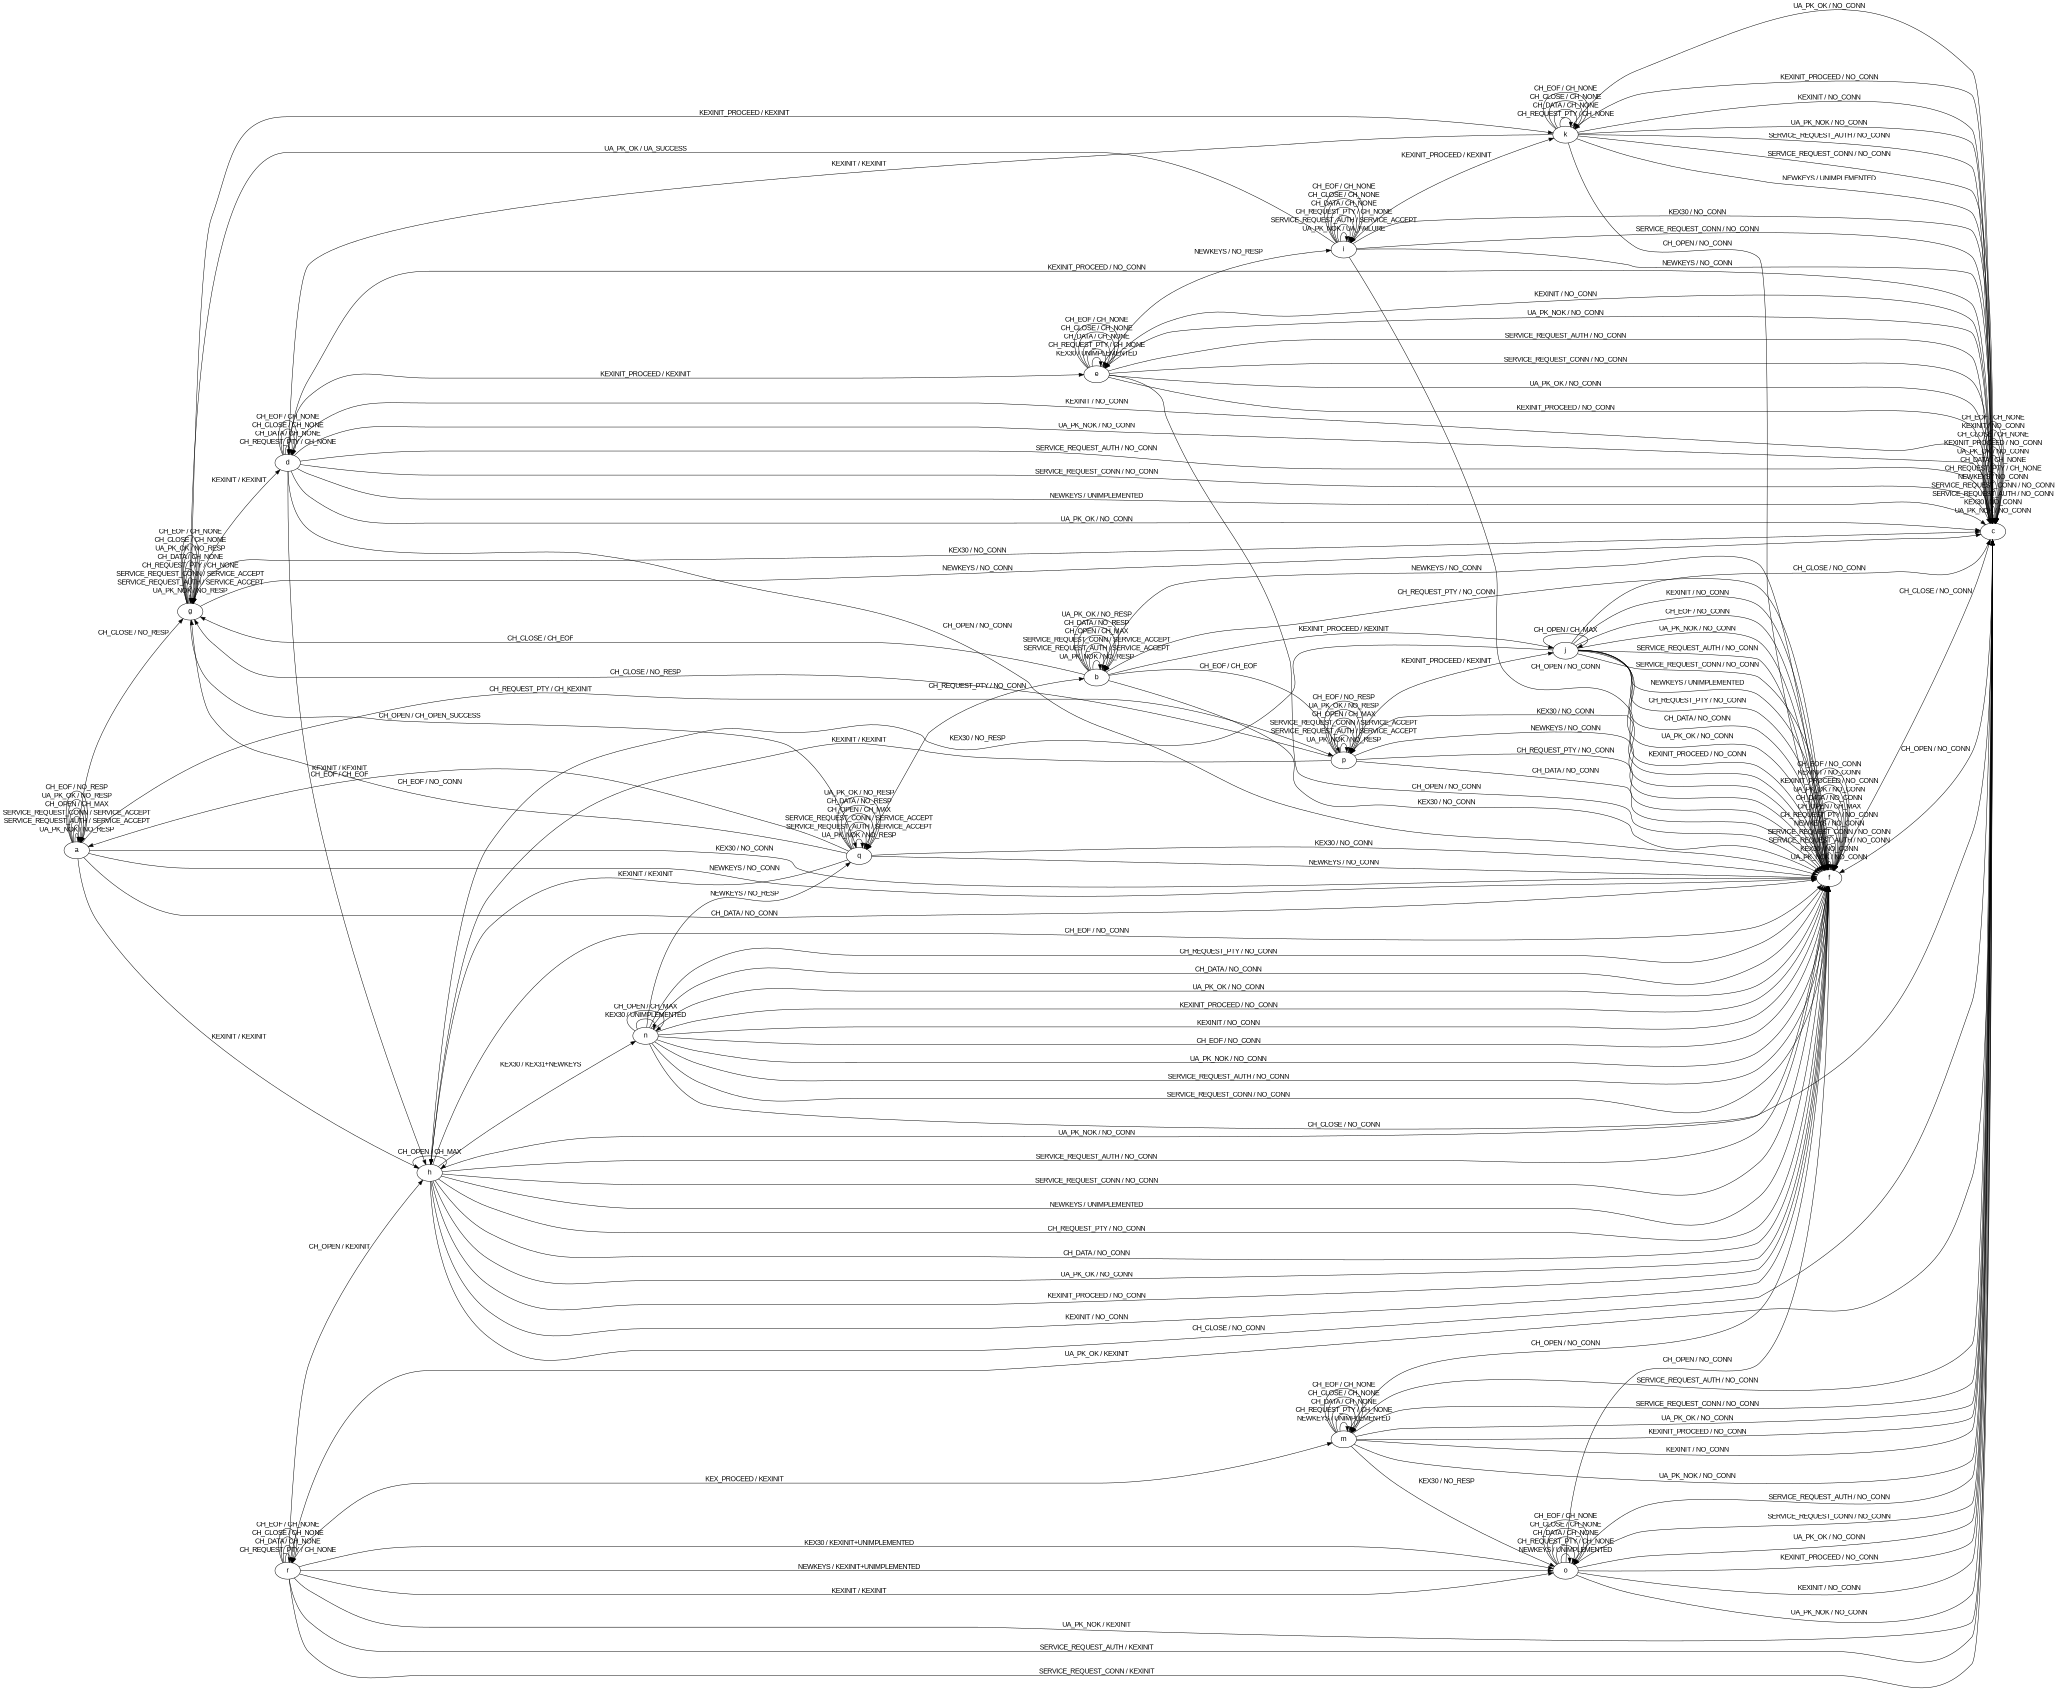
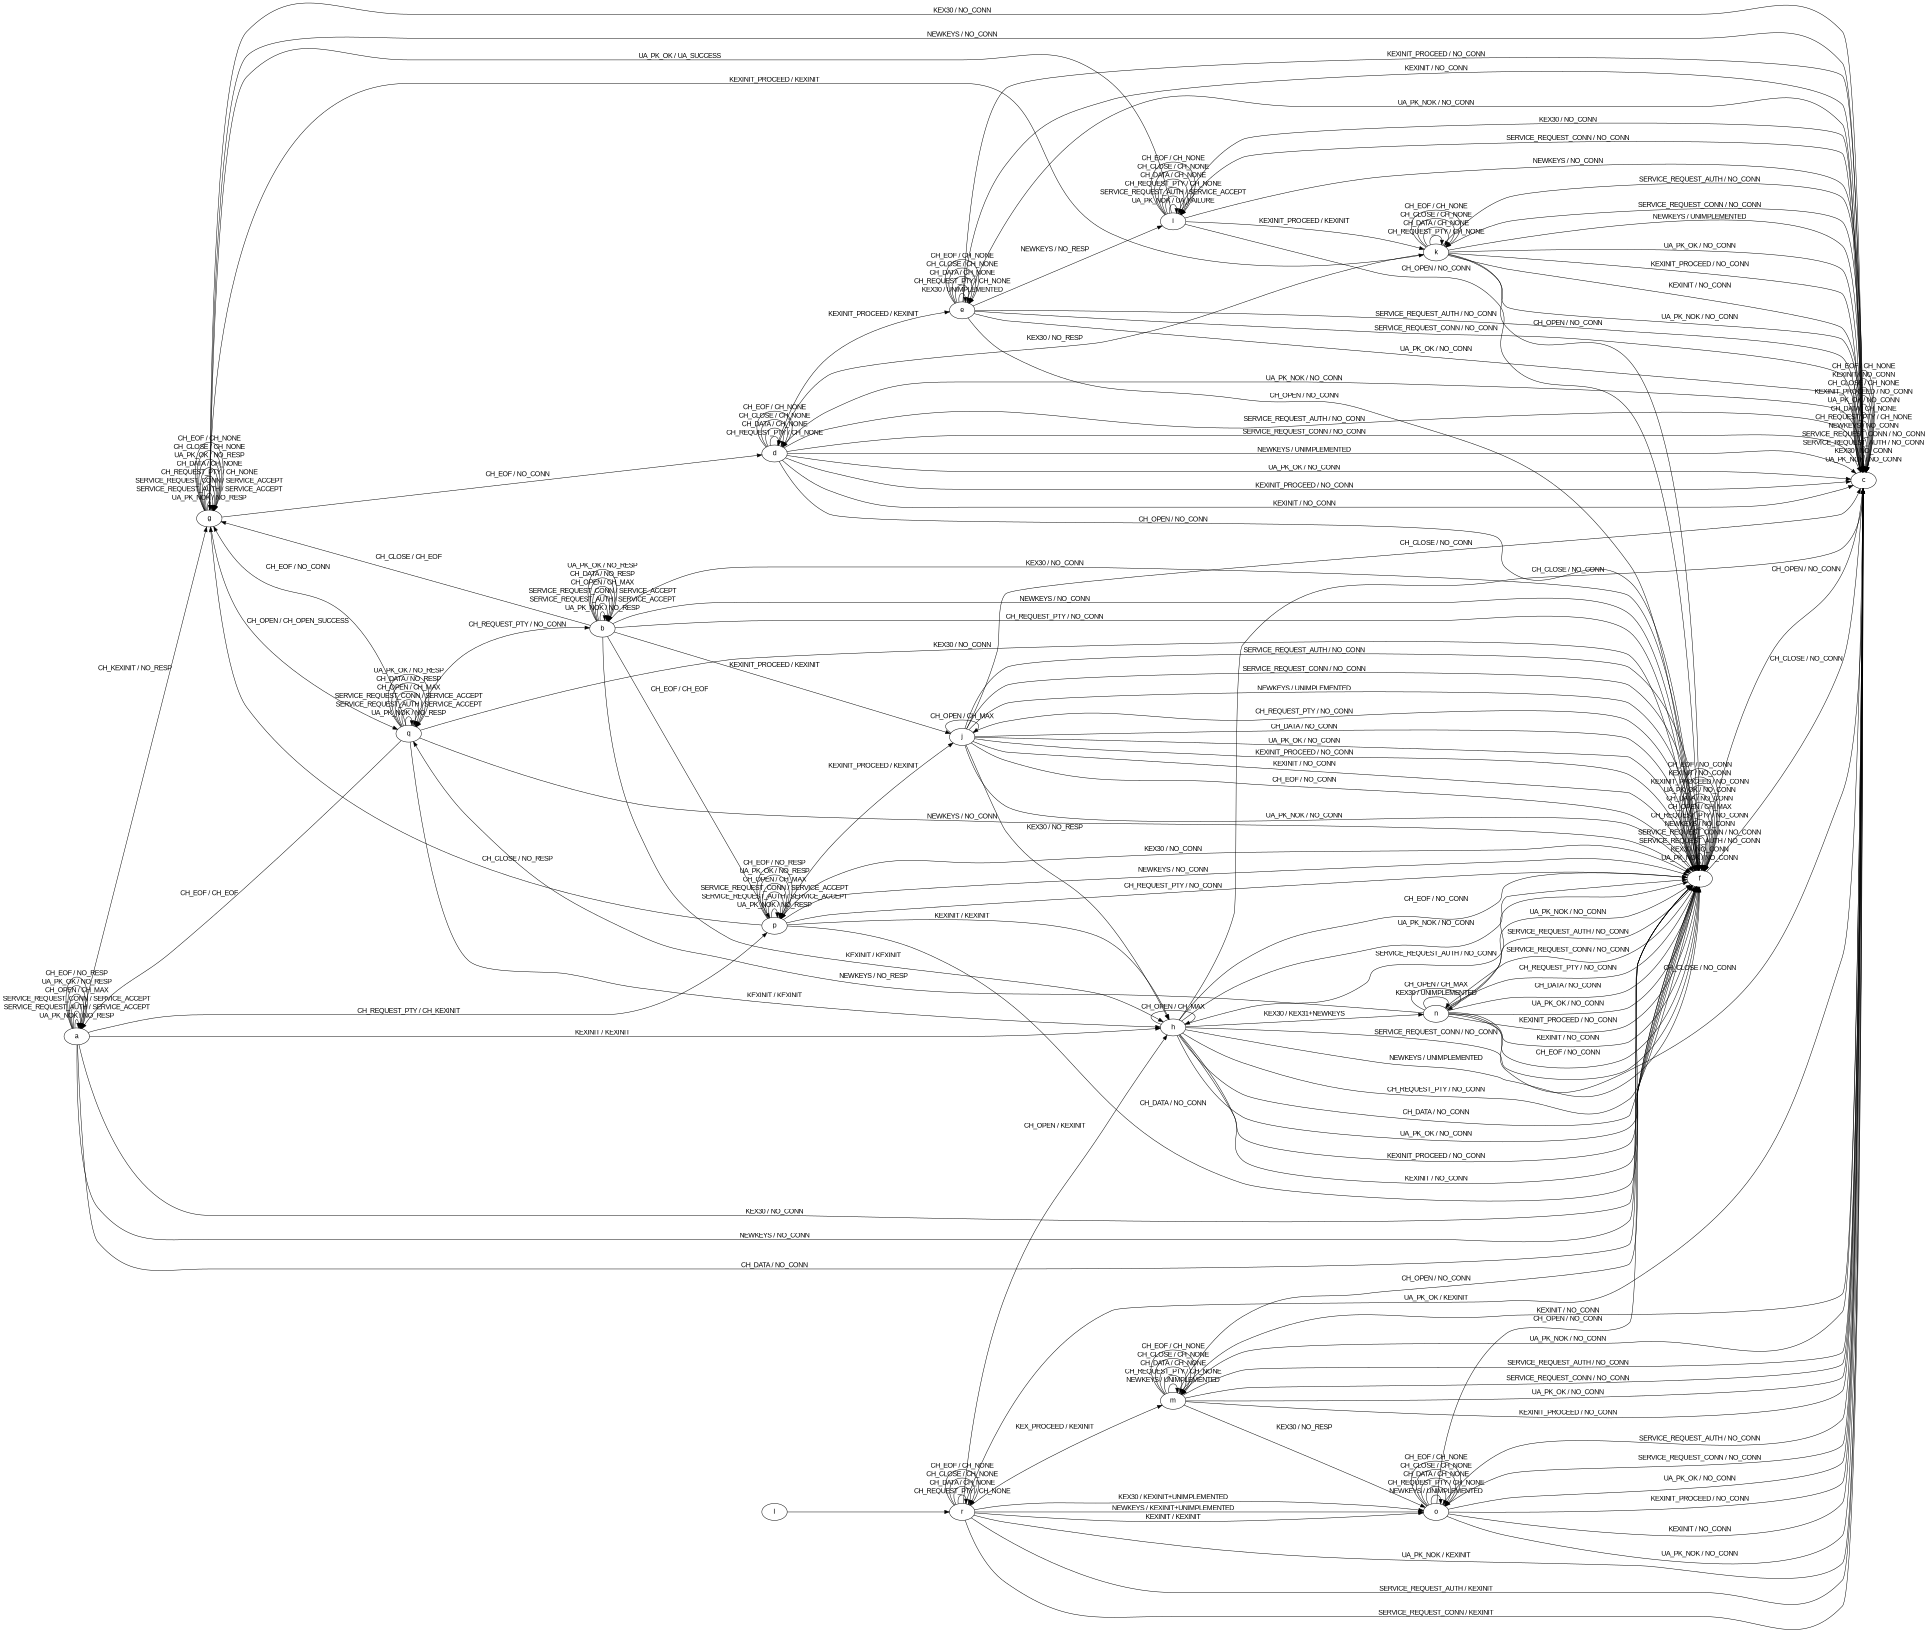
edge "k" -> "d": label "KEXINIT / KEXINIT" -> "KEX30 / NO_RESP"
edge "g" -> "d": label "KEXINIT / KEXINIT" -> "CH_EOF / NO_CONN"
edge "a" -> "g": label "CH_CLOSE / NO_RESP" -> "CH_KEXINIT / NO_RESP"
edge "d" -> "h": now "b" -> "h"
node "l": added
